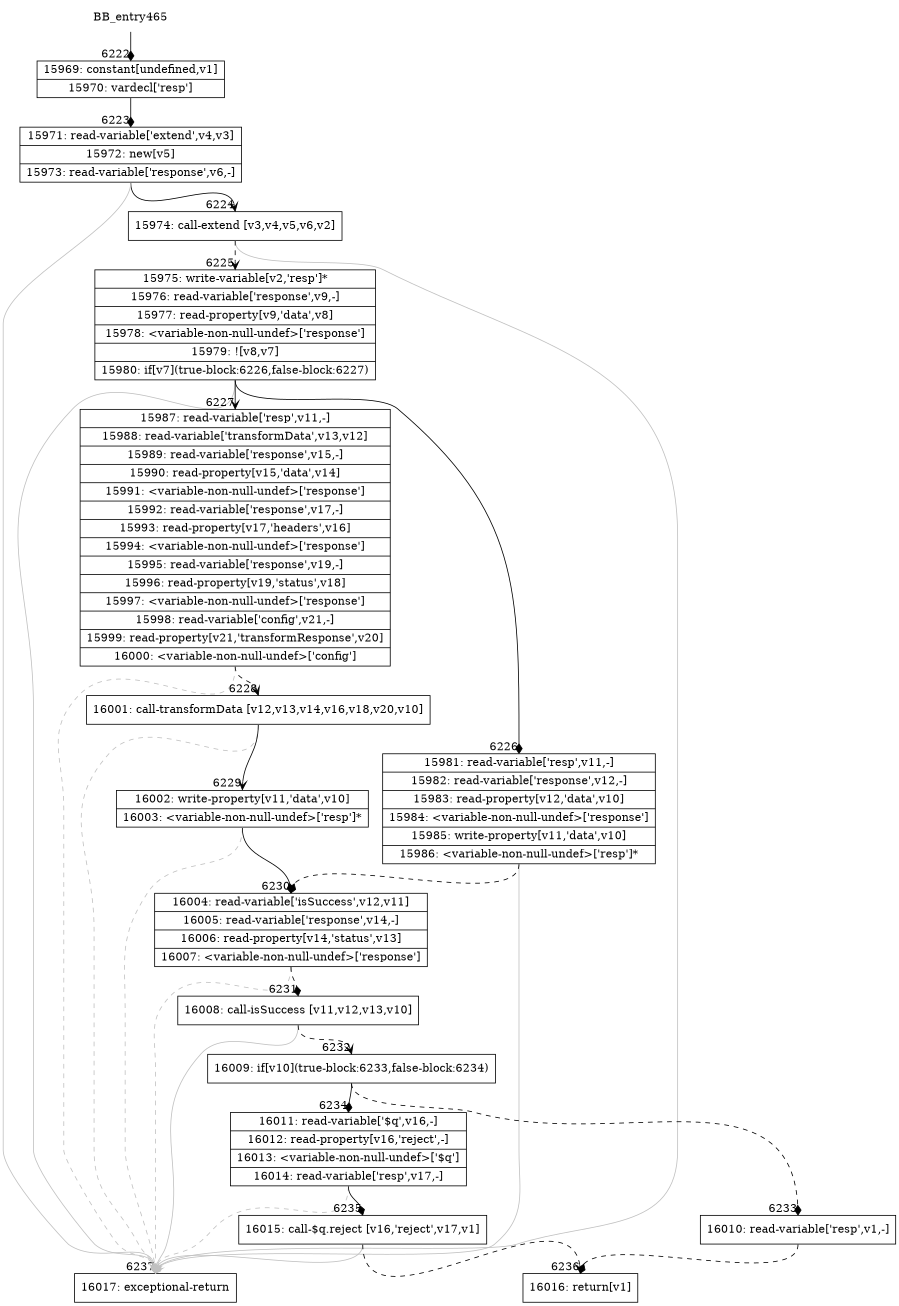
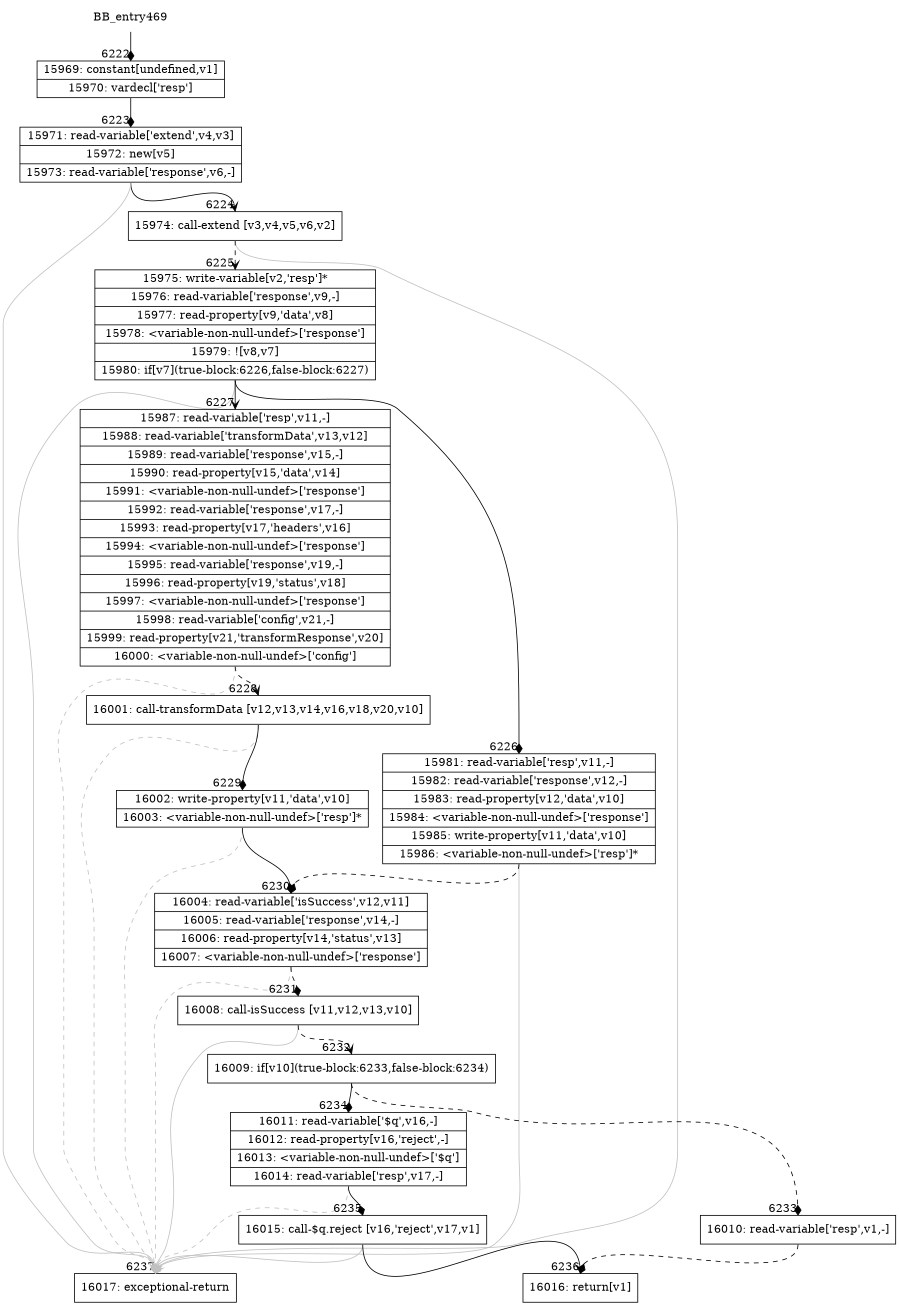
node "BB_entry465": label "BB_entry465" -> "BB_entry469"
edge "16001: call-transformData [v12,v13,v14,v16,v18,v20,v10]" -> "16002: write-property[v11,'data',v10]": arrowhead vee -> diamond
edge "16015: call-$q.reject [v16,'reject',v17,v1]" -> "16016: return[v1]": style dashed -> solid
